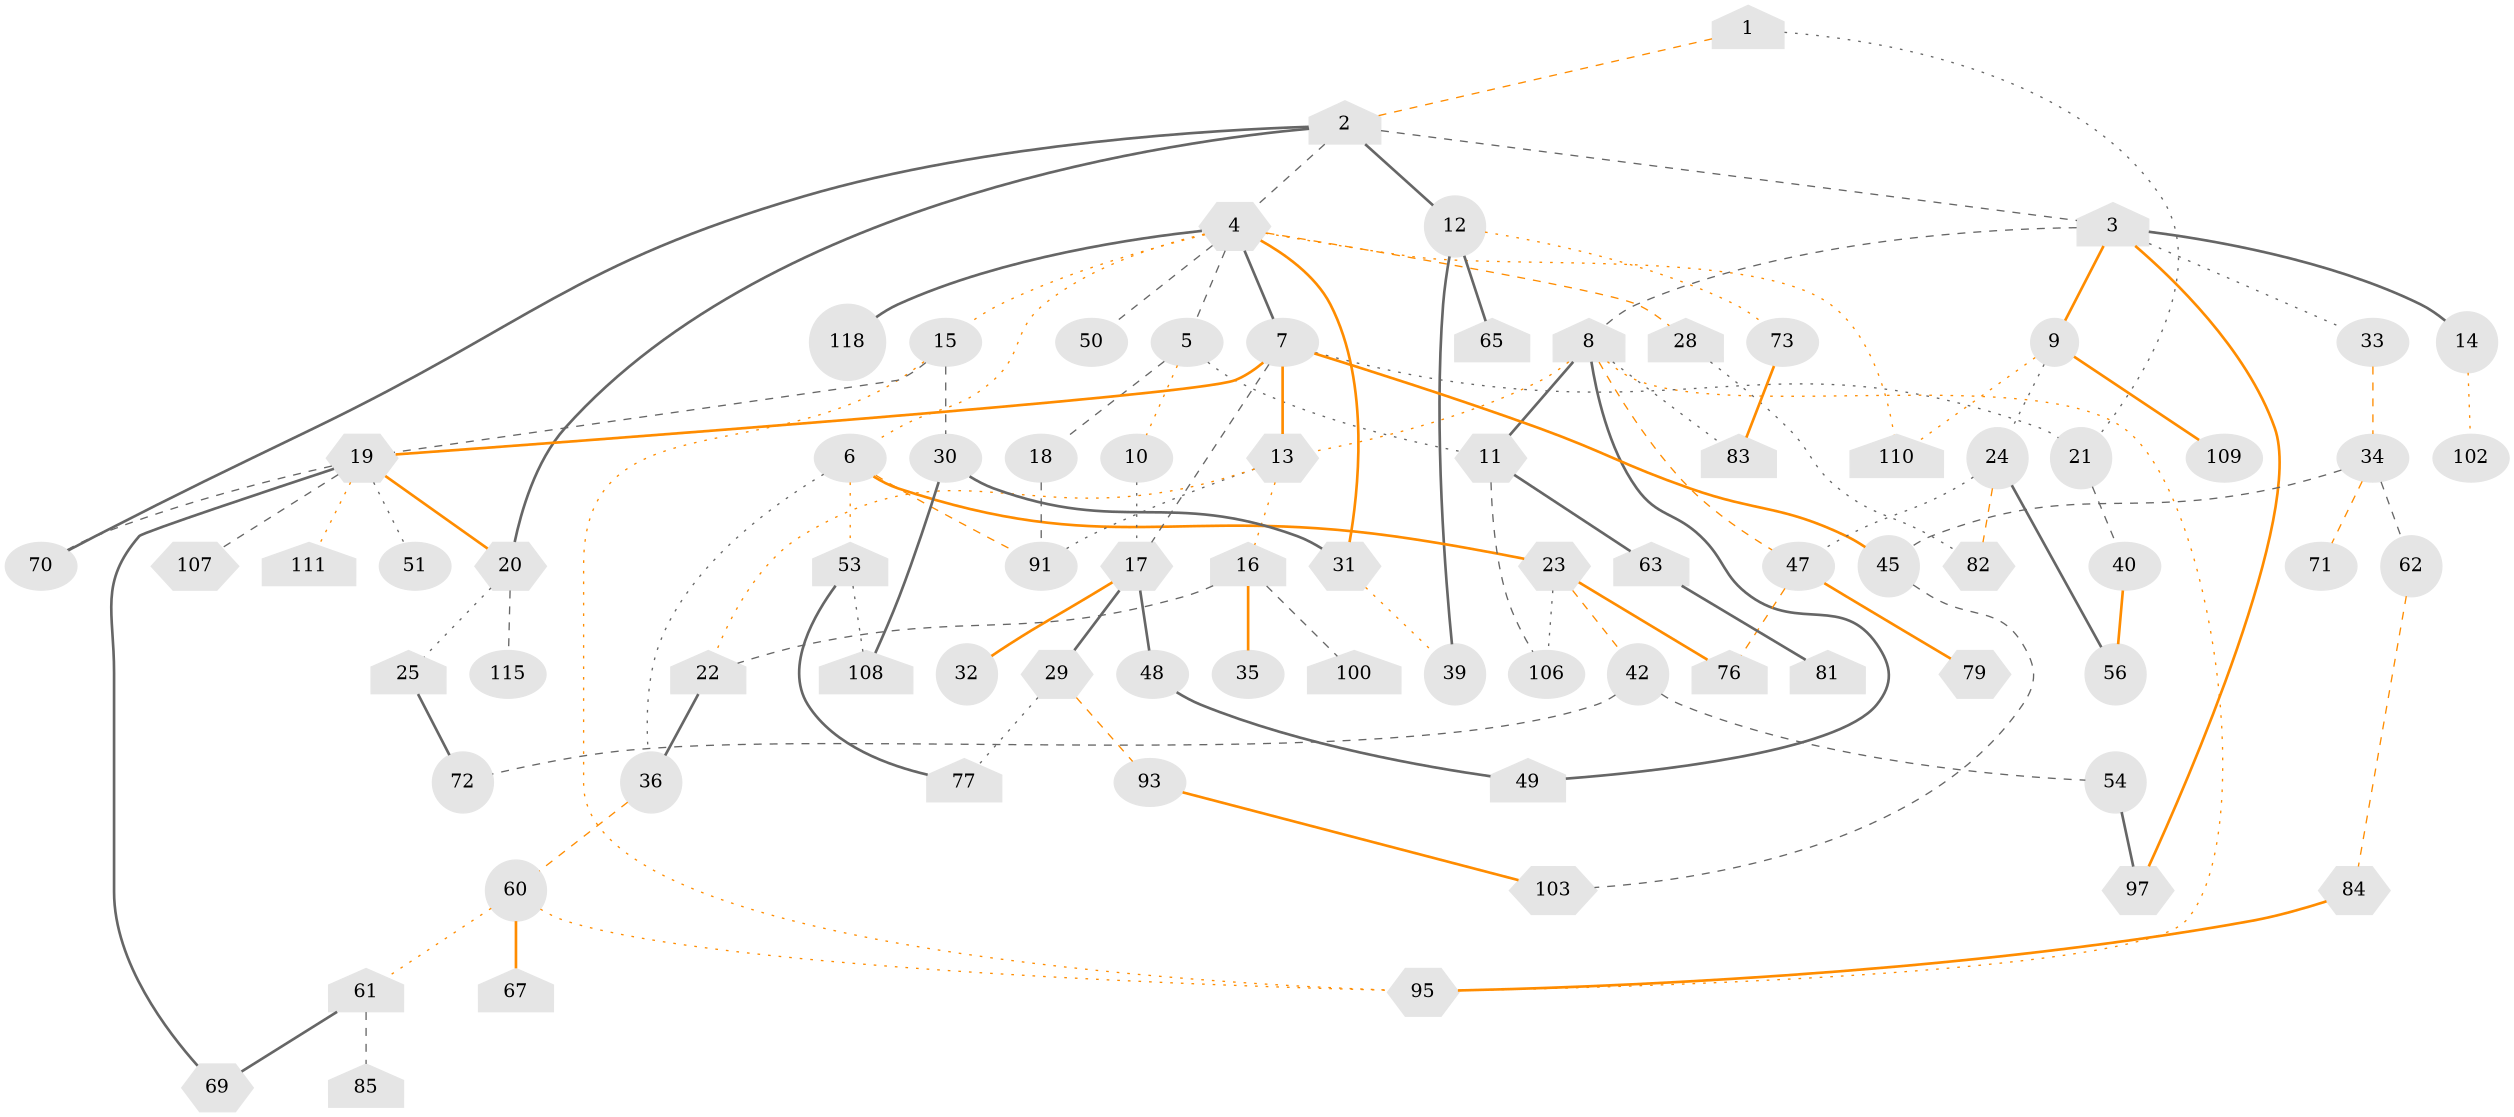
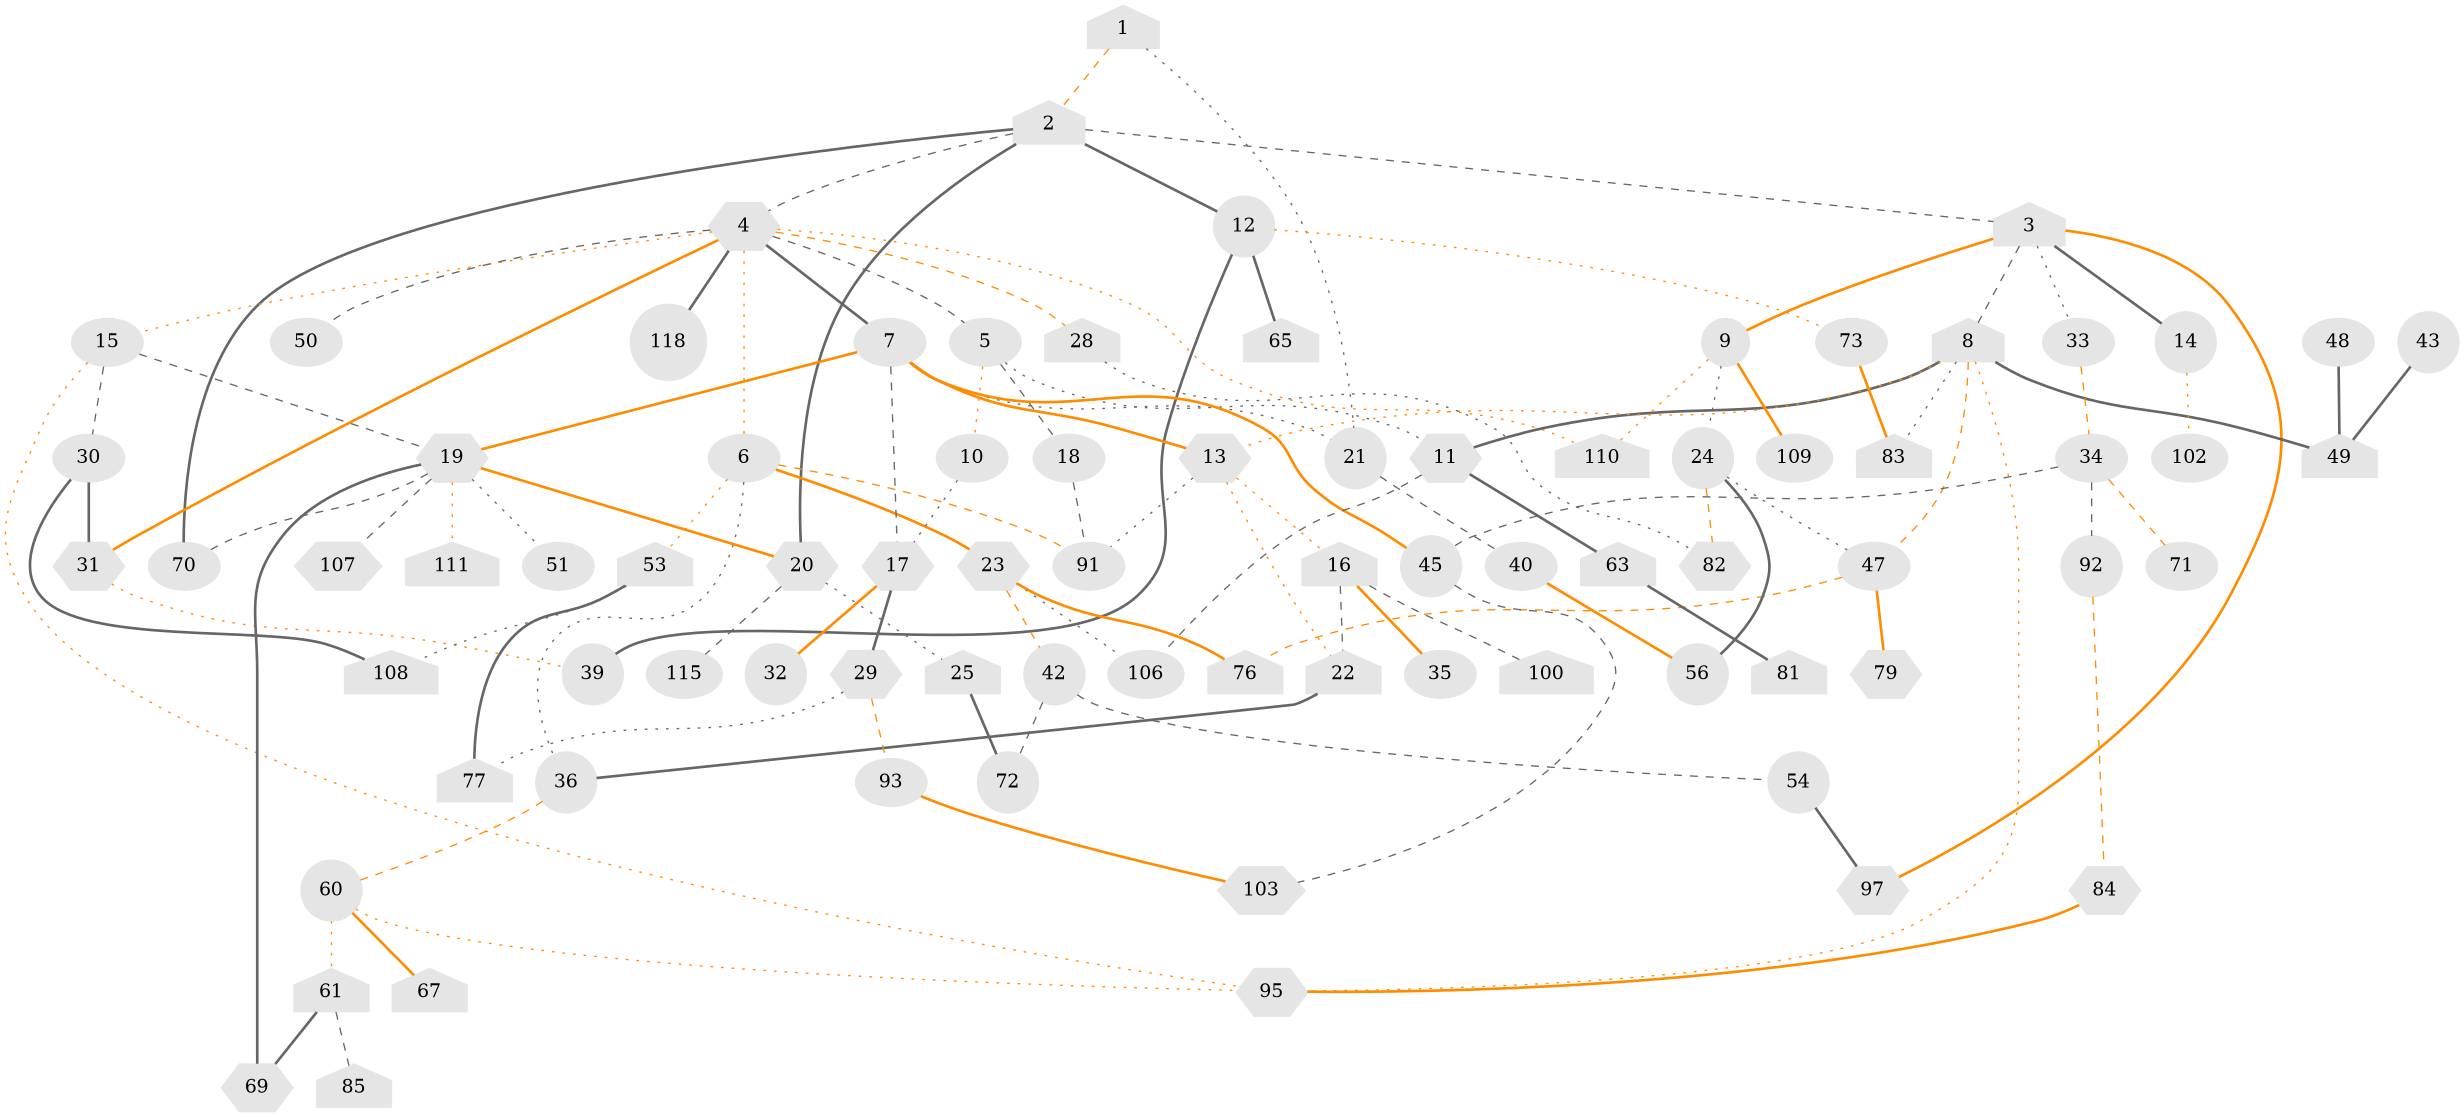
node "43": added
node "62": label "62" -> "92"
edge "17" -- "48": removed
